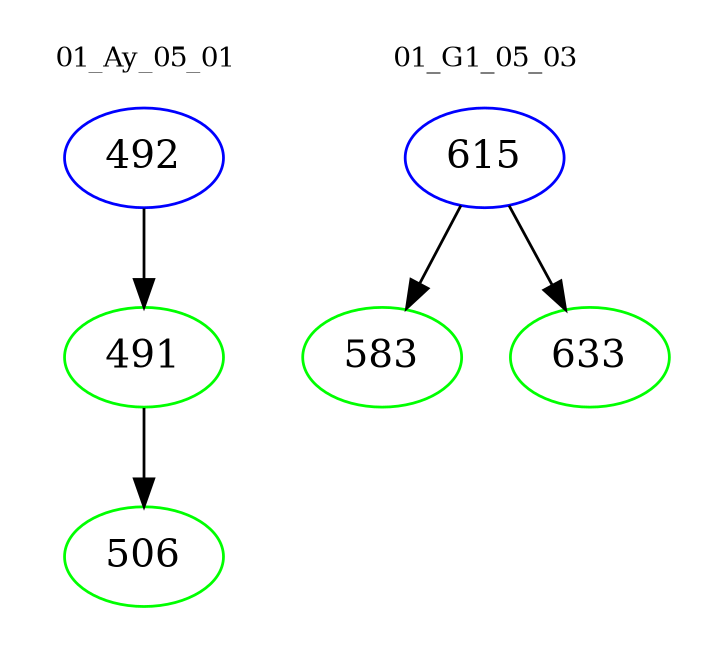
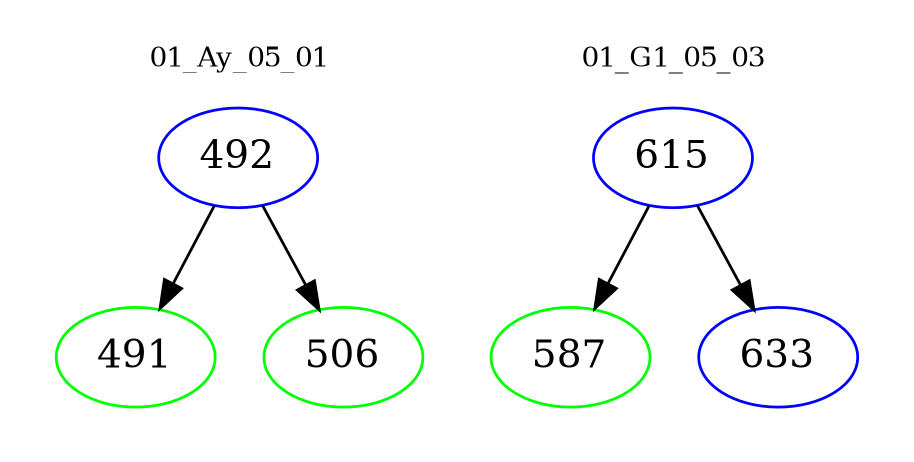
node "583": label "583" -> "587"
node "633": color green -> blue
edge "491" -> "506": now "492" -> "506"
